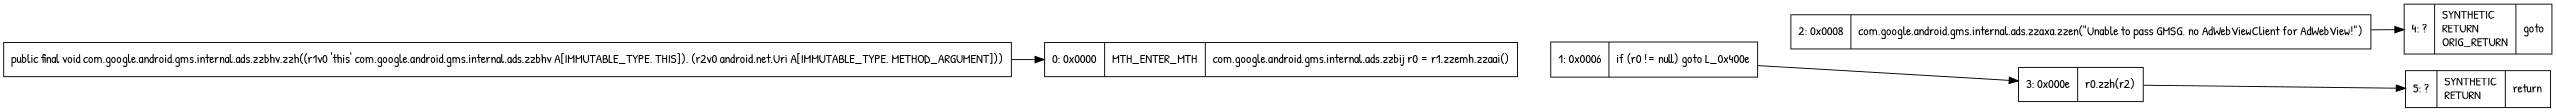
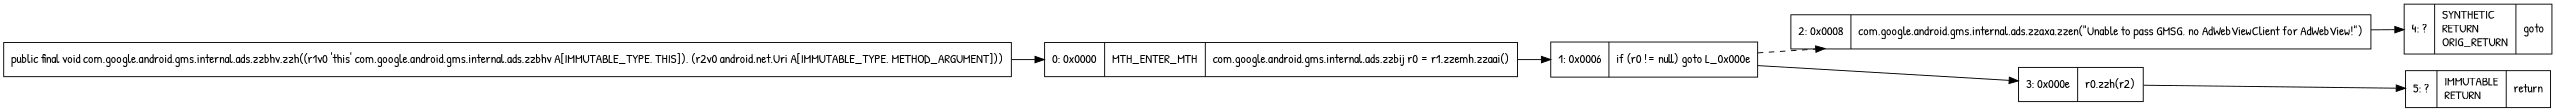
edge "1: 0x0006" -> "2: 0x0008": added
node "1: 0x0006": text "if (r0 != null) goto L_0x400e" -> "if (r0 != null) goto L_0x000e"
edge "0: 0x0000" -> "1: 0x0006": added
node "5: ?": text "SYNTHETIC" -> "IMMUTABLE"
